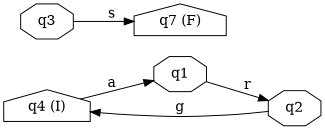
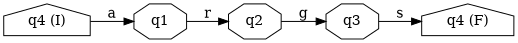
node "q7 (F)": label "q7 (F)" -> "q4 (F)"
edge "q2" -> "q4 (I)": now "q2" -> "q3"
